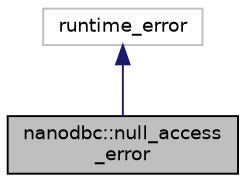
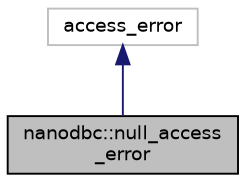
node "runtime_error": label "runtime_error" -> "access_error"
